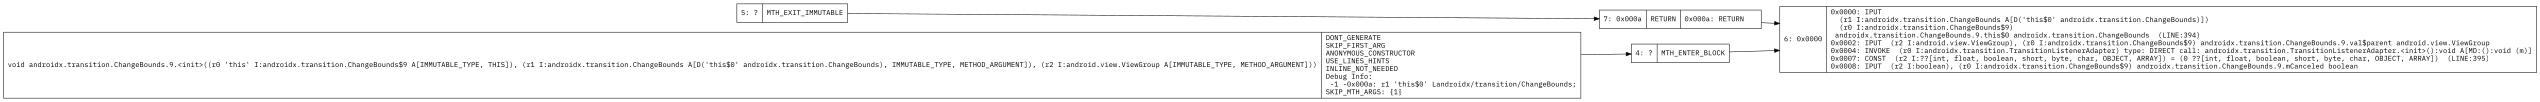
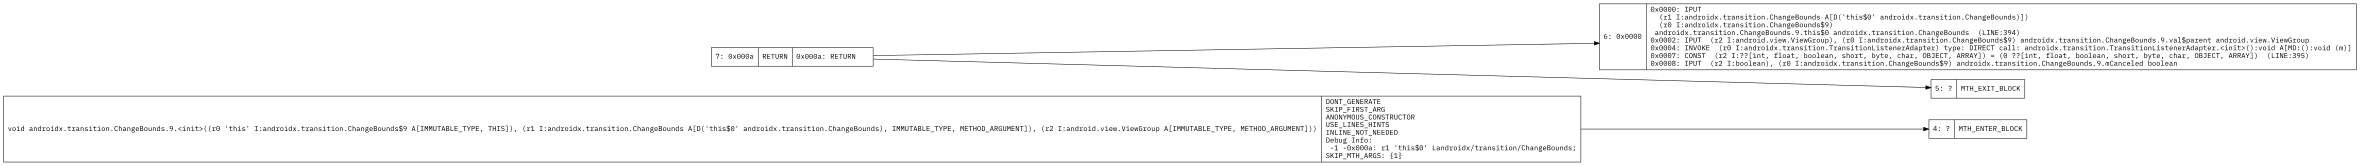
node "5: ?": text "MTH_EXIT_IMMUTABLE" -> "MTH_EXIT_BLOCK"
edge "5: ?" -> "7: 0x000a": reversed
edge "4: ?" -> "6: 0x0000": removed
